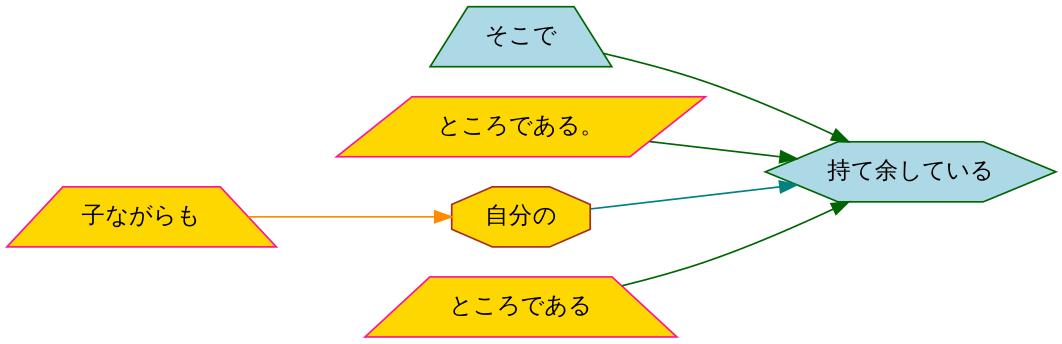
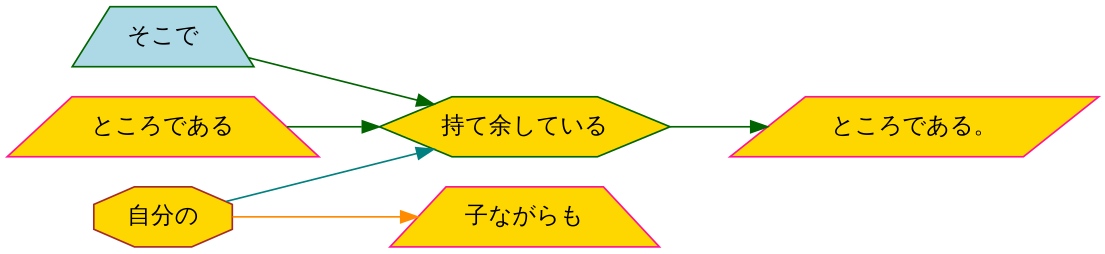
edge "ところである。" -> "持て余している": reversed
node "持て余している": fillcolor lightblue -> gold
edge "子ながらも" -> "自分の": reversed
